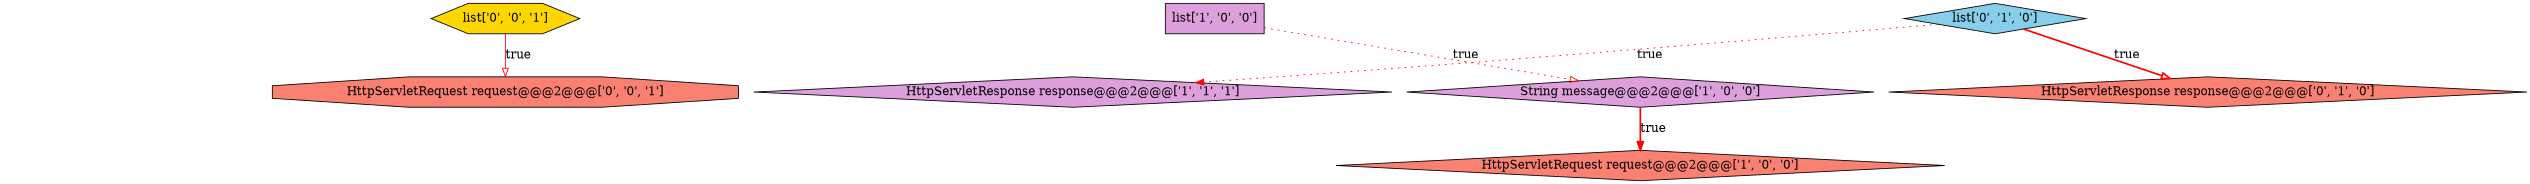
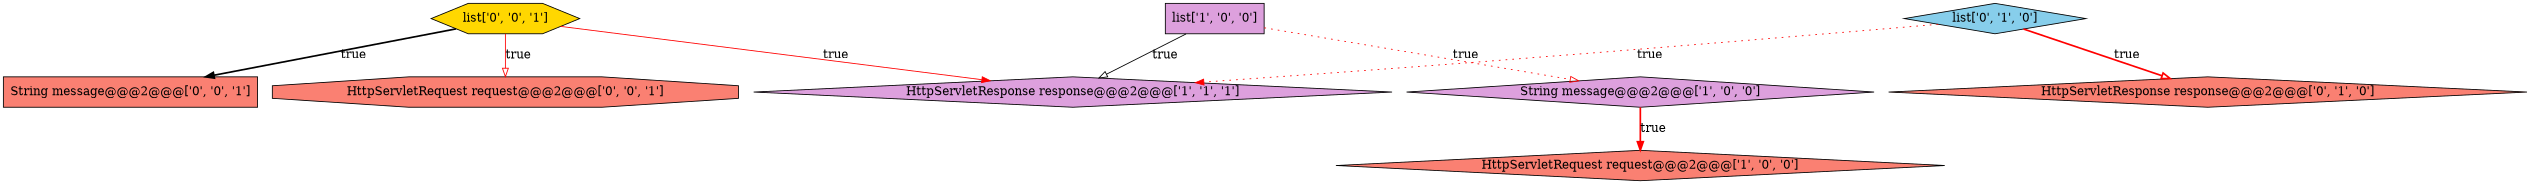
edge "list['0', '0', '1']" -> "HttpServletResponse response@@@2@@@['1', '1', '1']": added, label "true"
edge "list['1', '0', '0']" -> "HttpServletResponse response@@@2@@@['1', '1', '1']": added, label "true"
node "String message@@@2@@@['0', '0', '1']": added
